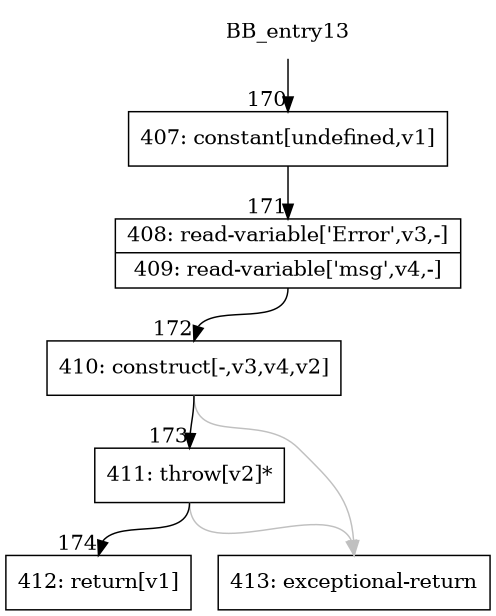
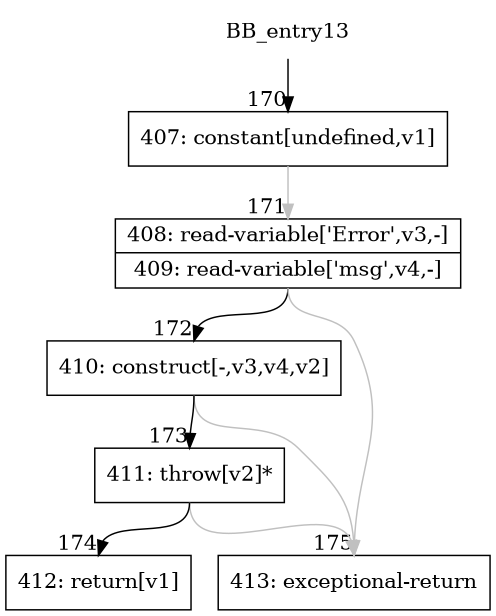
edge "407: constant[undefined,v1]" -> "408: read-variable['Error',v3,-]": color black -> gray
edge "408: read-variable['Error',v3,-]" -> "413: exceptional-return": added
